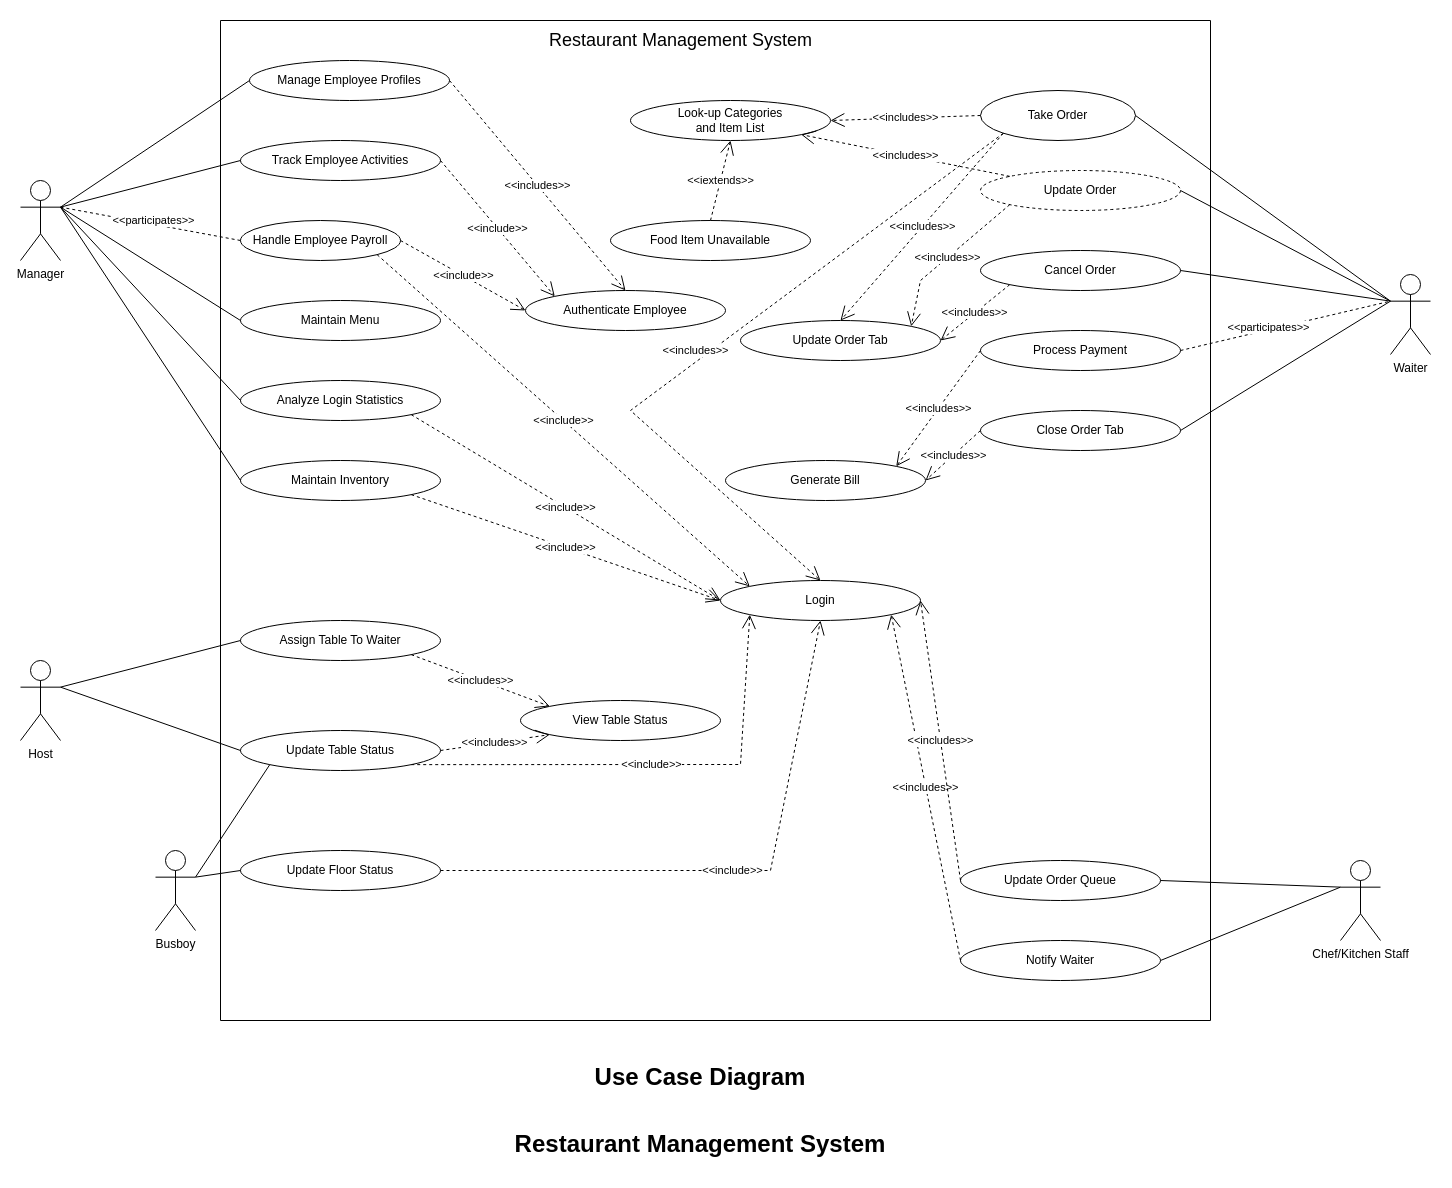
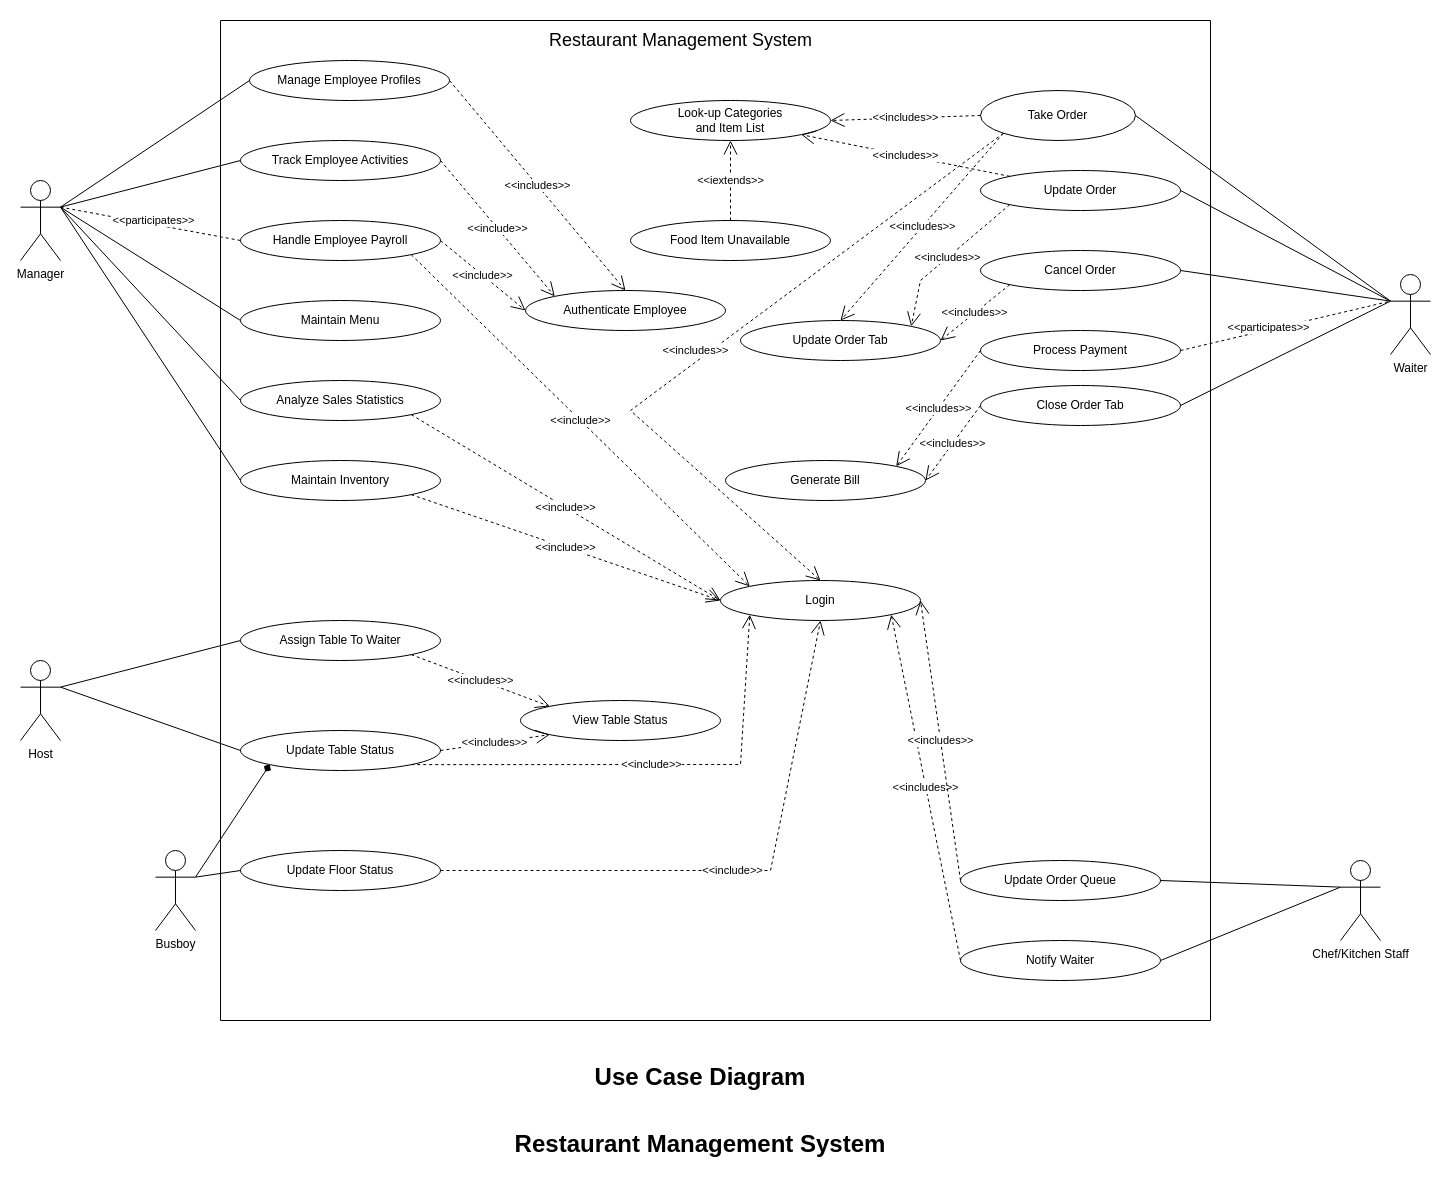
node "Update Order": style dashed -> solid
node "Handle Employee Payroll": size 160x40 -> 200x40
node "Food Item Unavailable": moved (711, 241) -> (731, 241)
node "Analyze Login Statistics": label "Analyze Login Statistics" -> "Analyze Sales Statistics"
node "Close Order Tab": moved (1081, 431) -> (1081, 406)
edge "Update Table Status" -- "Busboy": arrowhead none -> diamond
